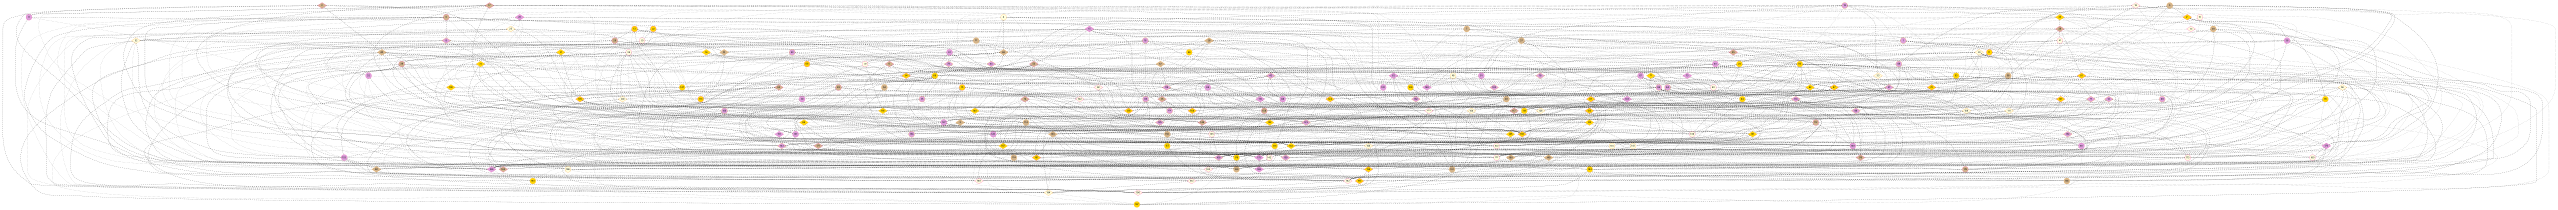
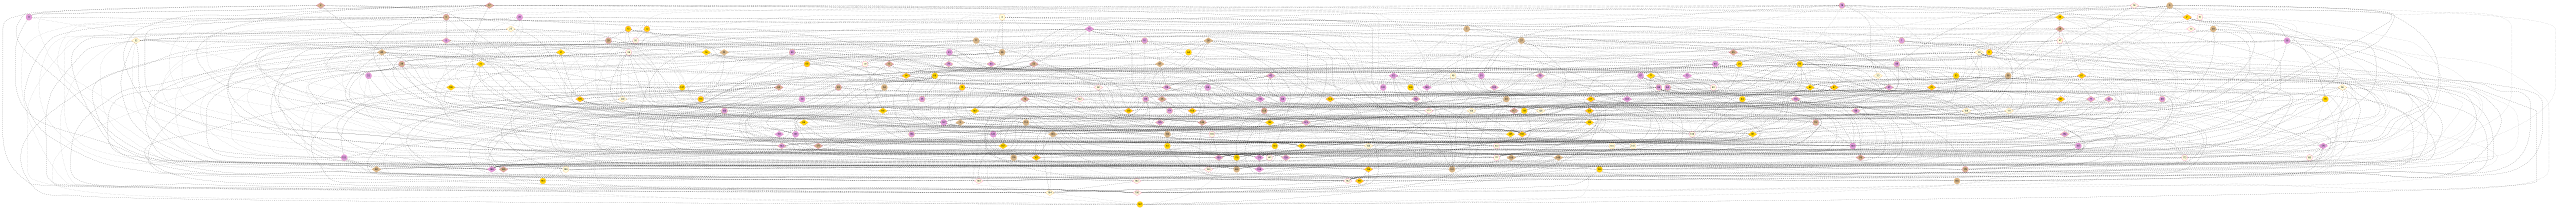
node "20": shape diamond -> circle
node "46": shape diamond -> circle
